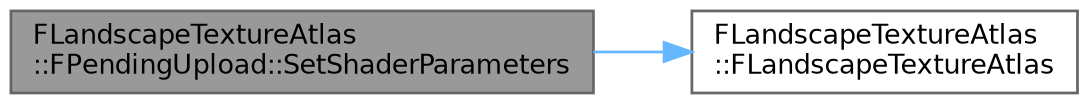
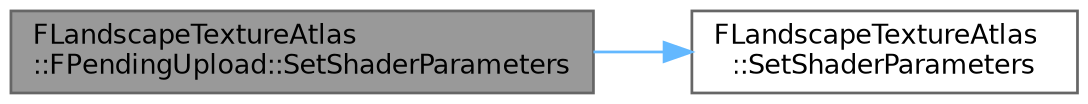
node "FLandscapeTextureAtlas ::FLandscapeTextureAtlas": label "FLandscapeTextureAtlas ::FLandscapeTextureAtlas" -> "FLandscapeTextureAtlas ::SetShaderParameters"
